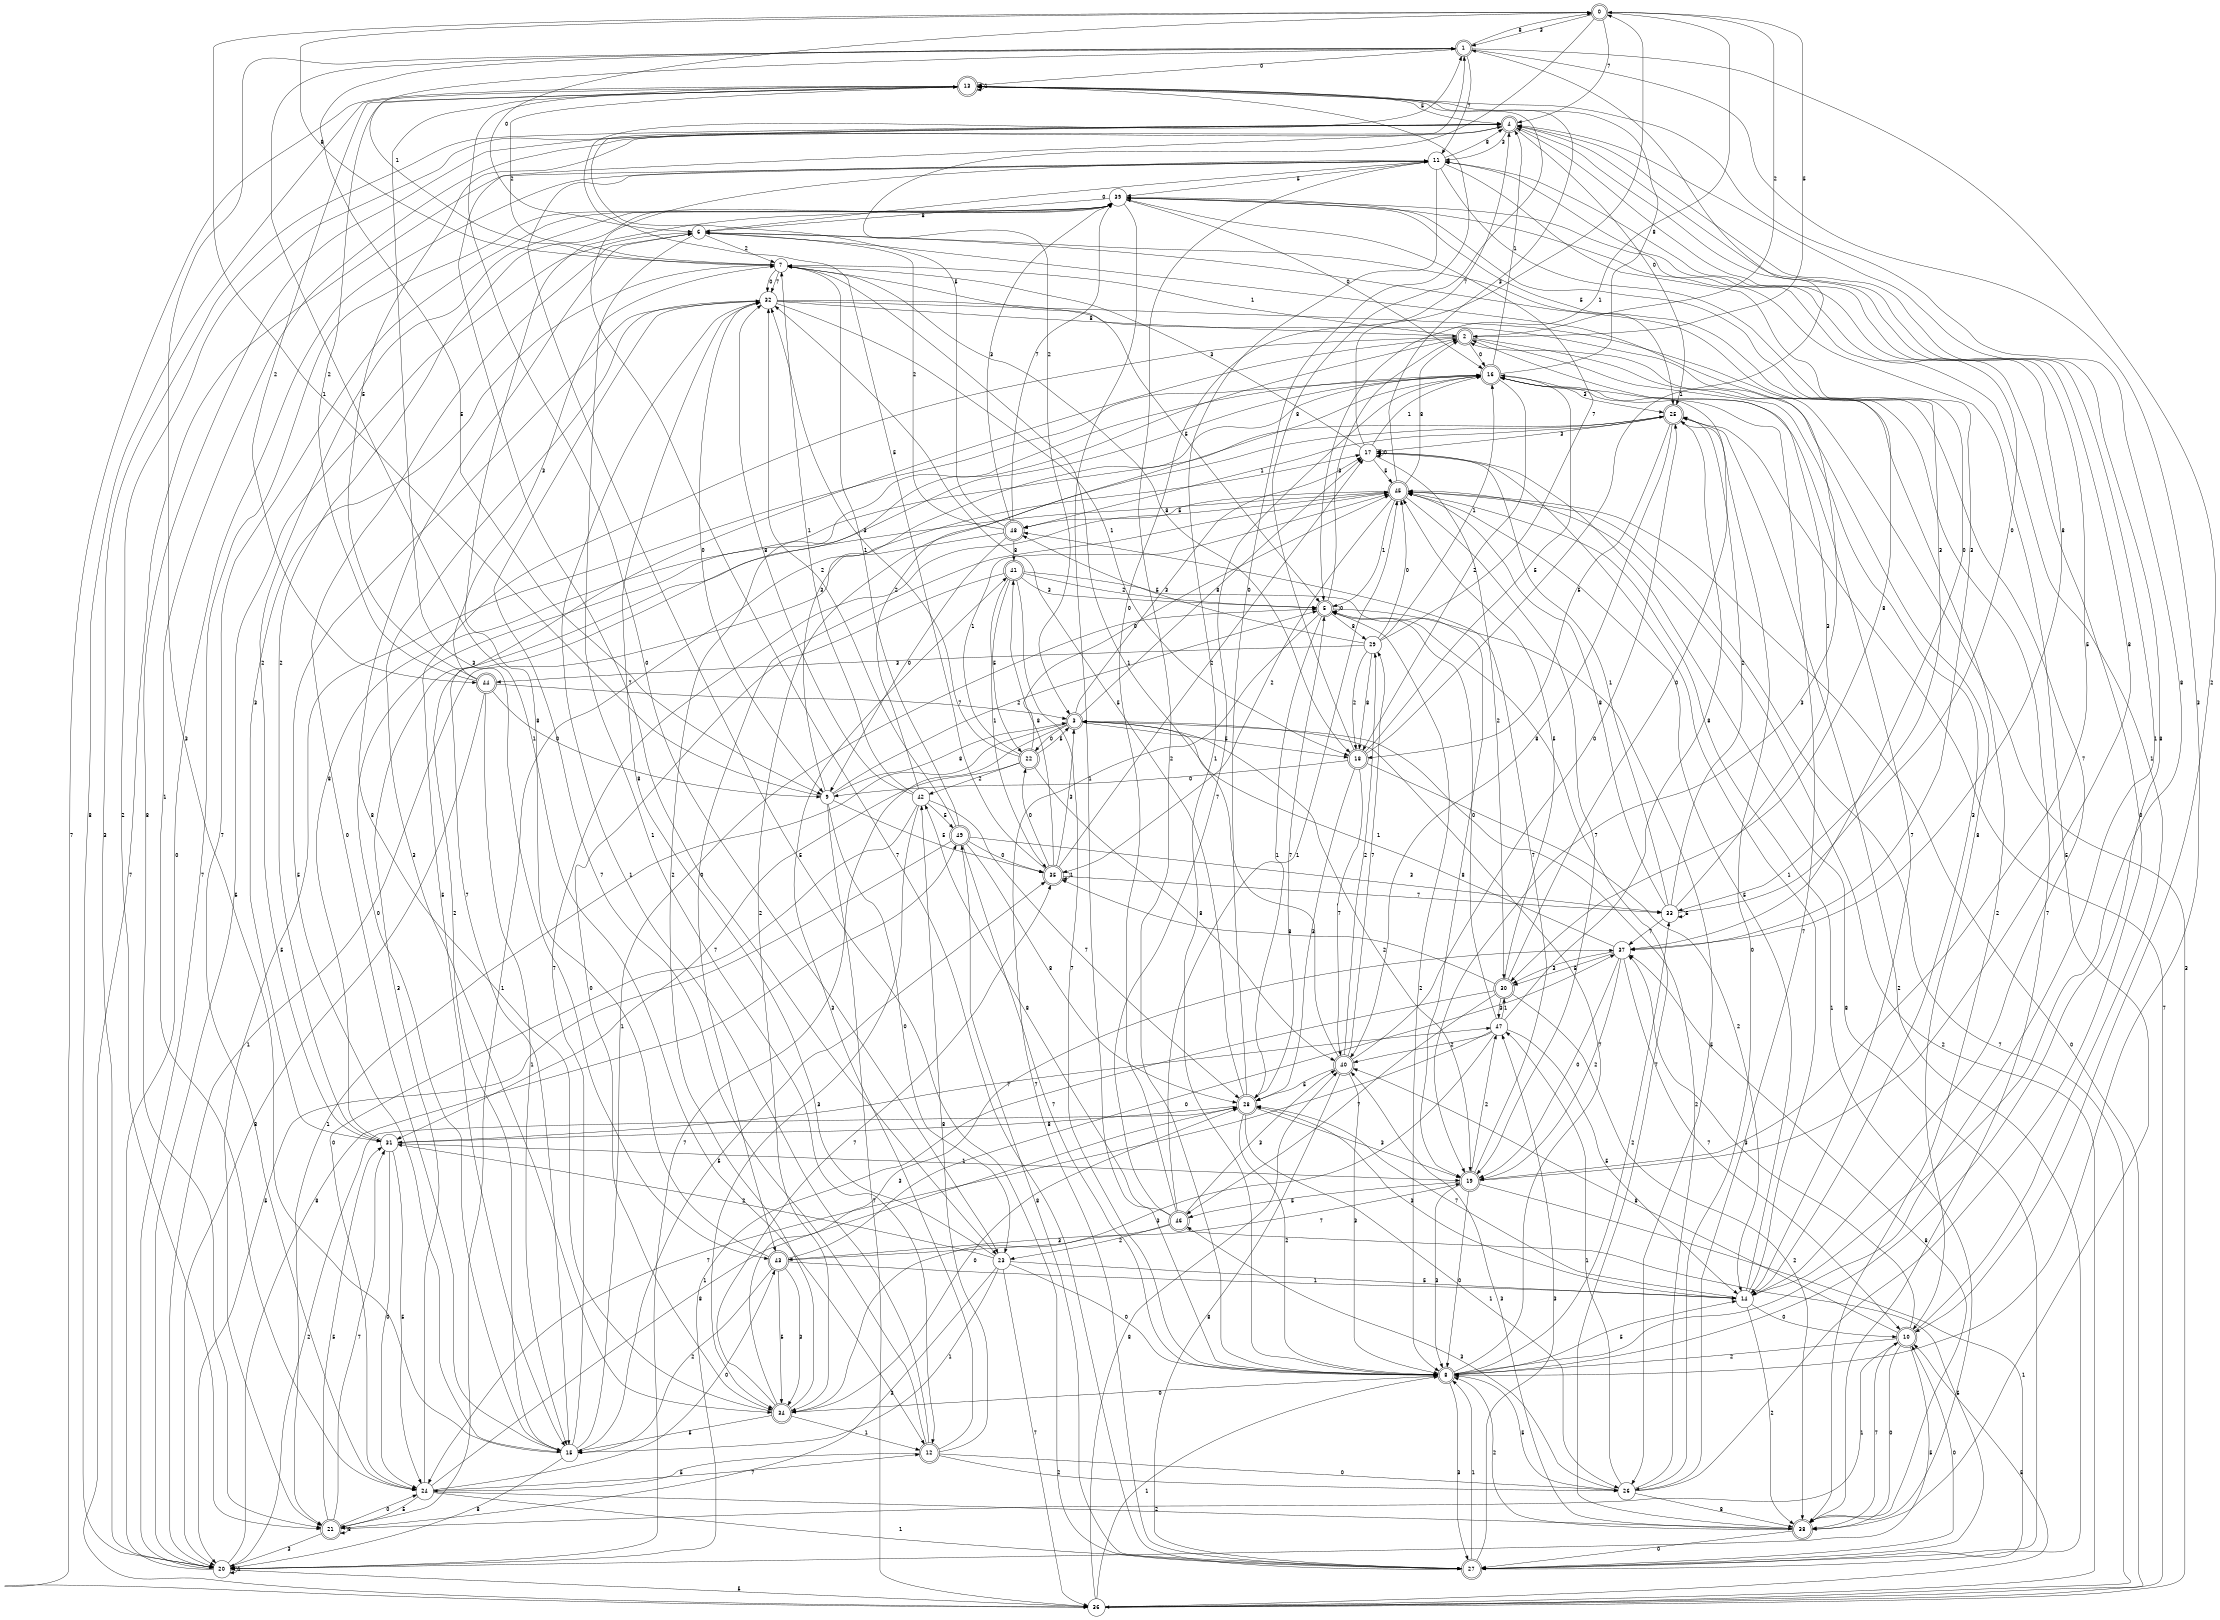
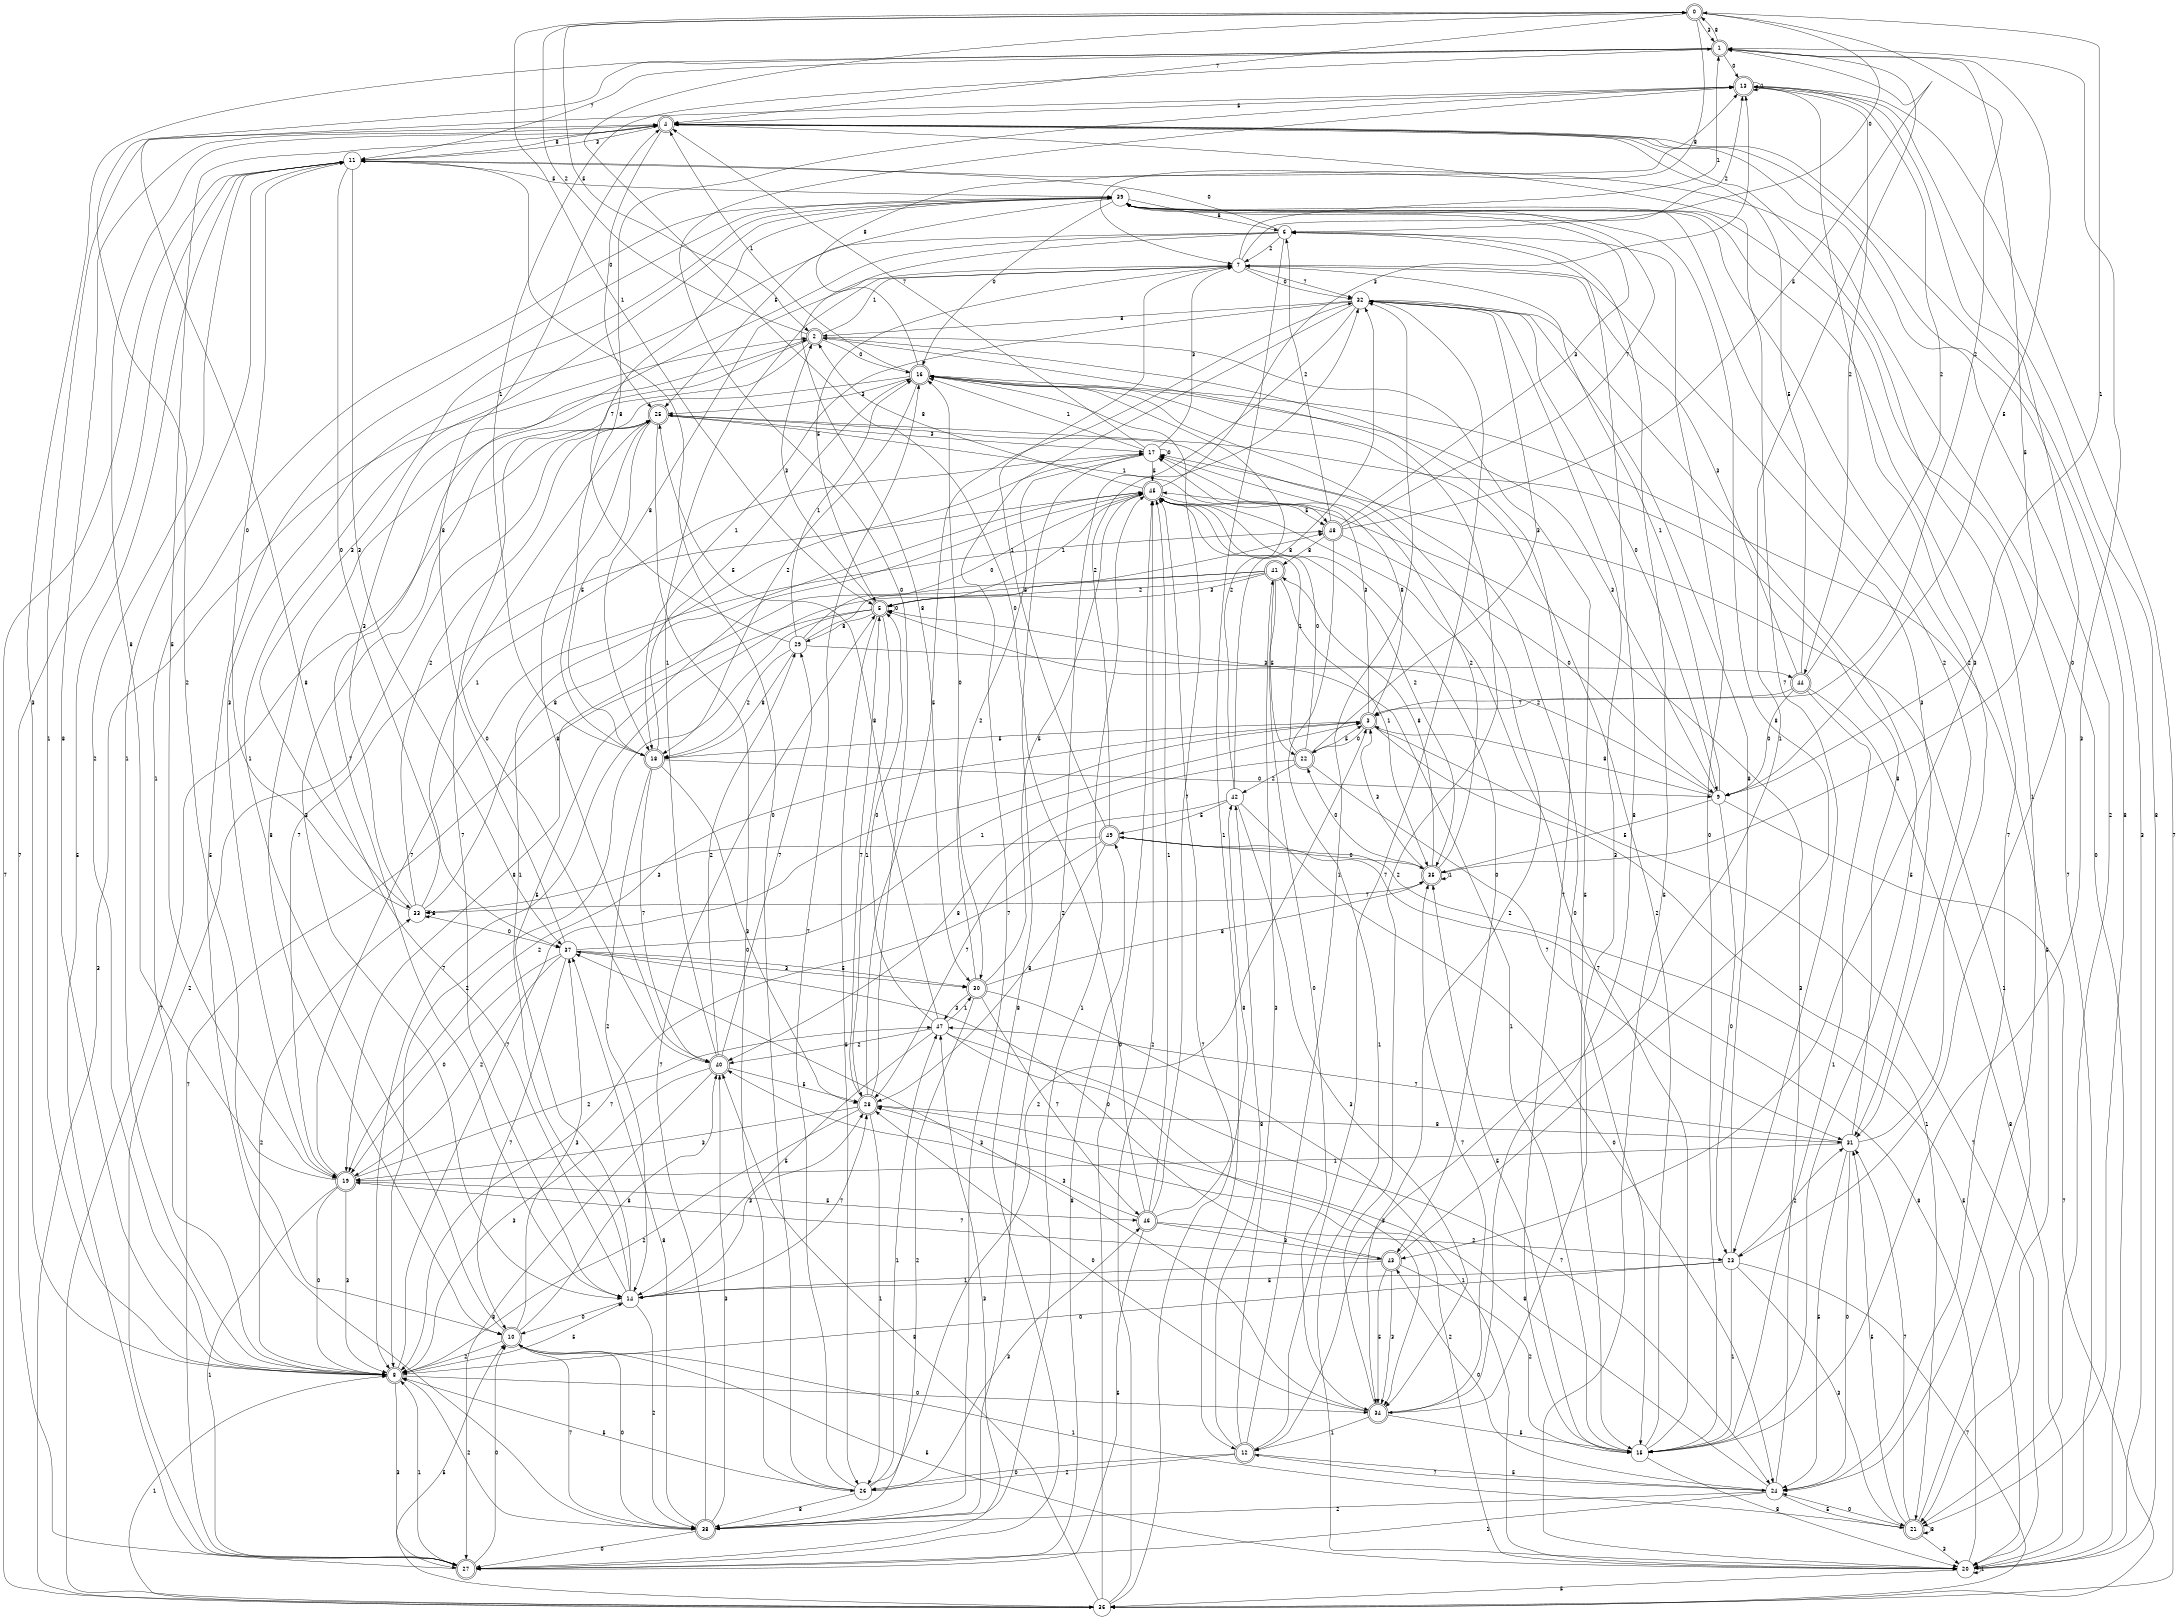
edge "42" -> "7": now "9" -> "7"
edge "33" -> "37": label "7" -> "0"
